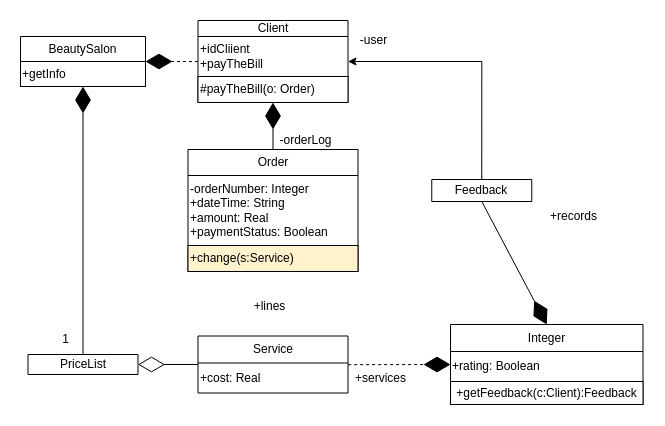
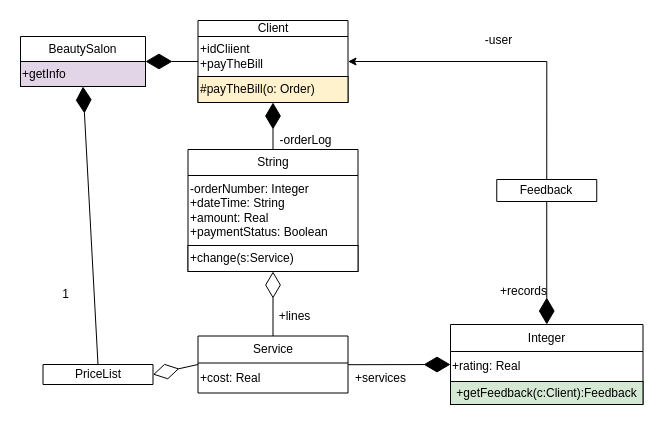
node "-user": moved (373, 41) -> (498, 41)
edge "Client" -> "BeautySalon": style dashed -> solid
node "+getInfo": fillcolor #ffffff -> #e1d5e7
node "#payTheBill(o: Order)": fillcolor #ffffff -> #fff2cc
node "Order": label "Order" -> "String"
node "Feedback": moved (482, 191) -> (547, 191)
node "+records": moved (573, 217) -> (523, 292)
node "+change(s:Service)": fillcolor #fff2cc -> #ffffff
node "+lines": moved (270, 306) -> (295, 316)
edge "Service" -> "+change(s:Service)": added
node "1": moved (66, 340) -> (66, 295)
node "PriceList": moved (83, 365) -> (98, 375)
edge "+cost: Real" -> "Integer": style dashed -> solid
node "+rating: Boolean": label "+rating: Boolean" -> "+rating: Real"
node "+getFeedback(c:Client):Feedback": fillcolor #ffffff -> #d5e8d4
